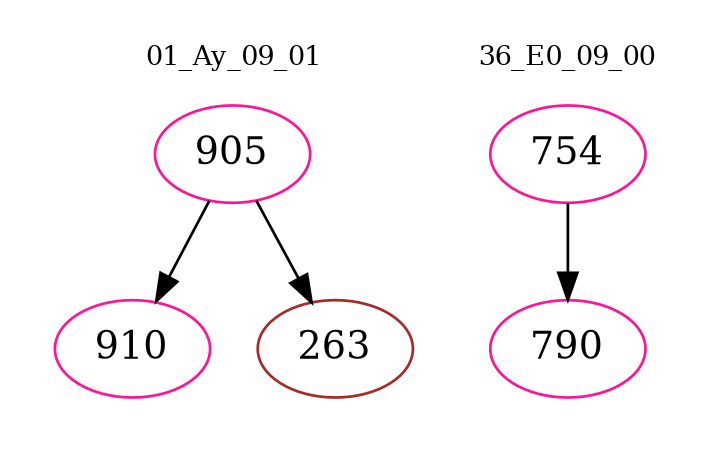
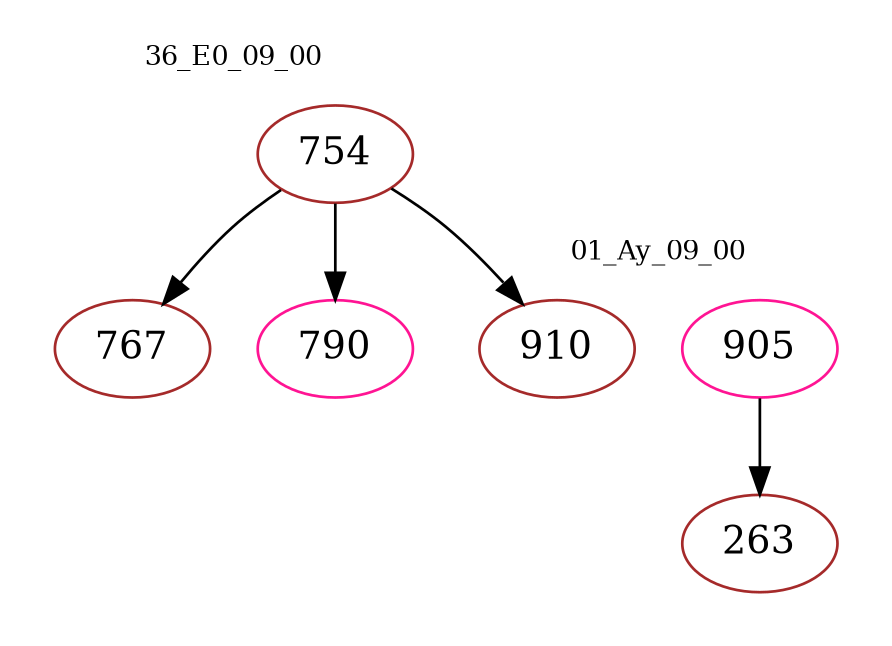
cluster "01_Ay_09_01": label "01_Ay_09_01" -> "01_Ay_09_00"
node "754": color deeppink -> brown
edge "905" -> "910": now "754" -> "910"
node "910": color deeppink -> brown
node "767": added
